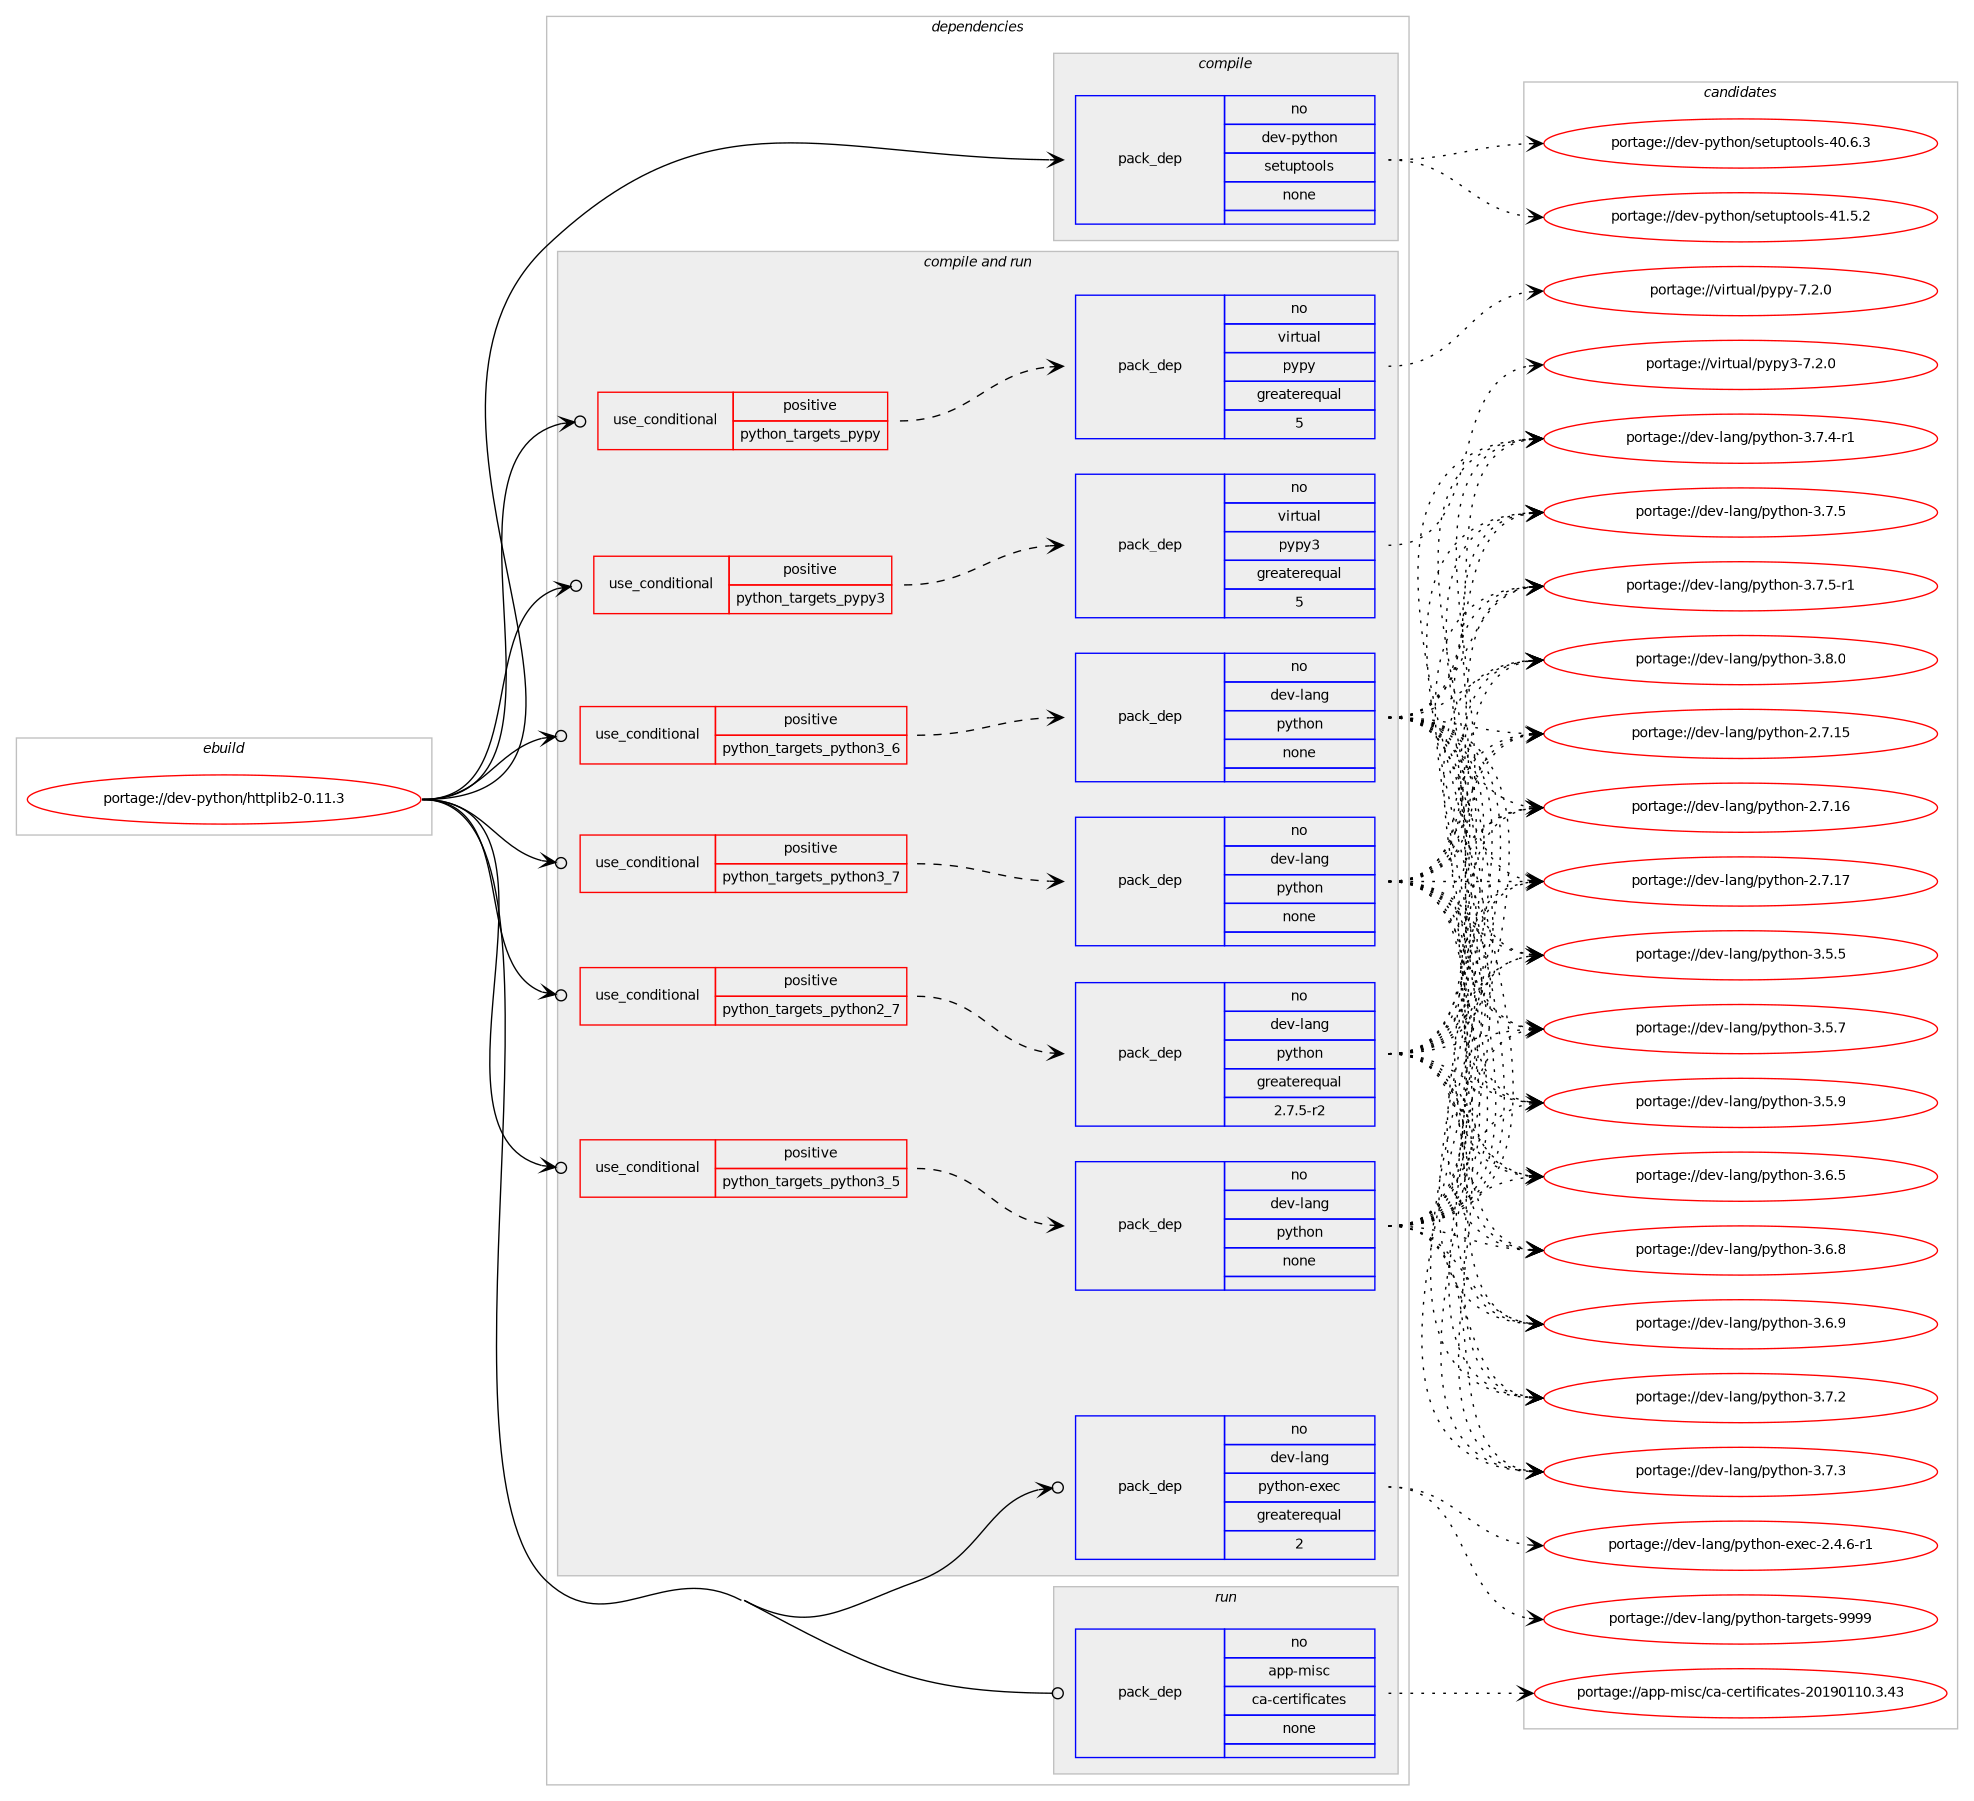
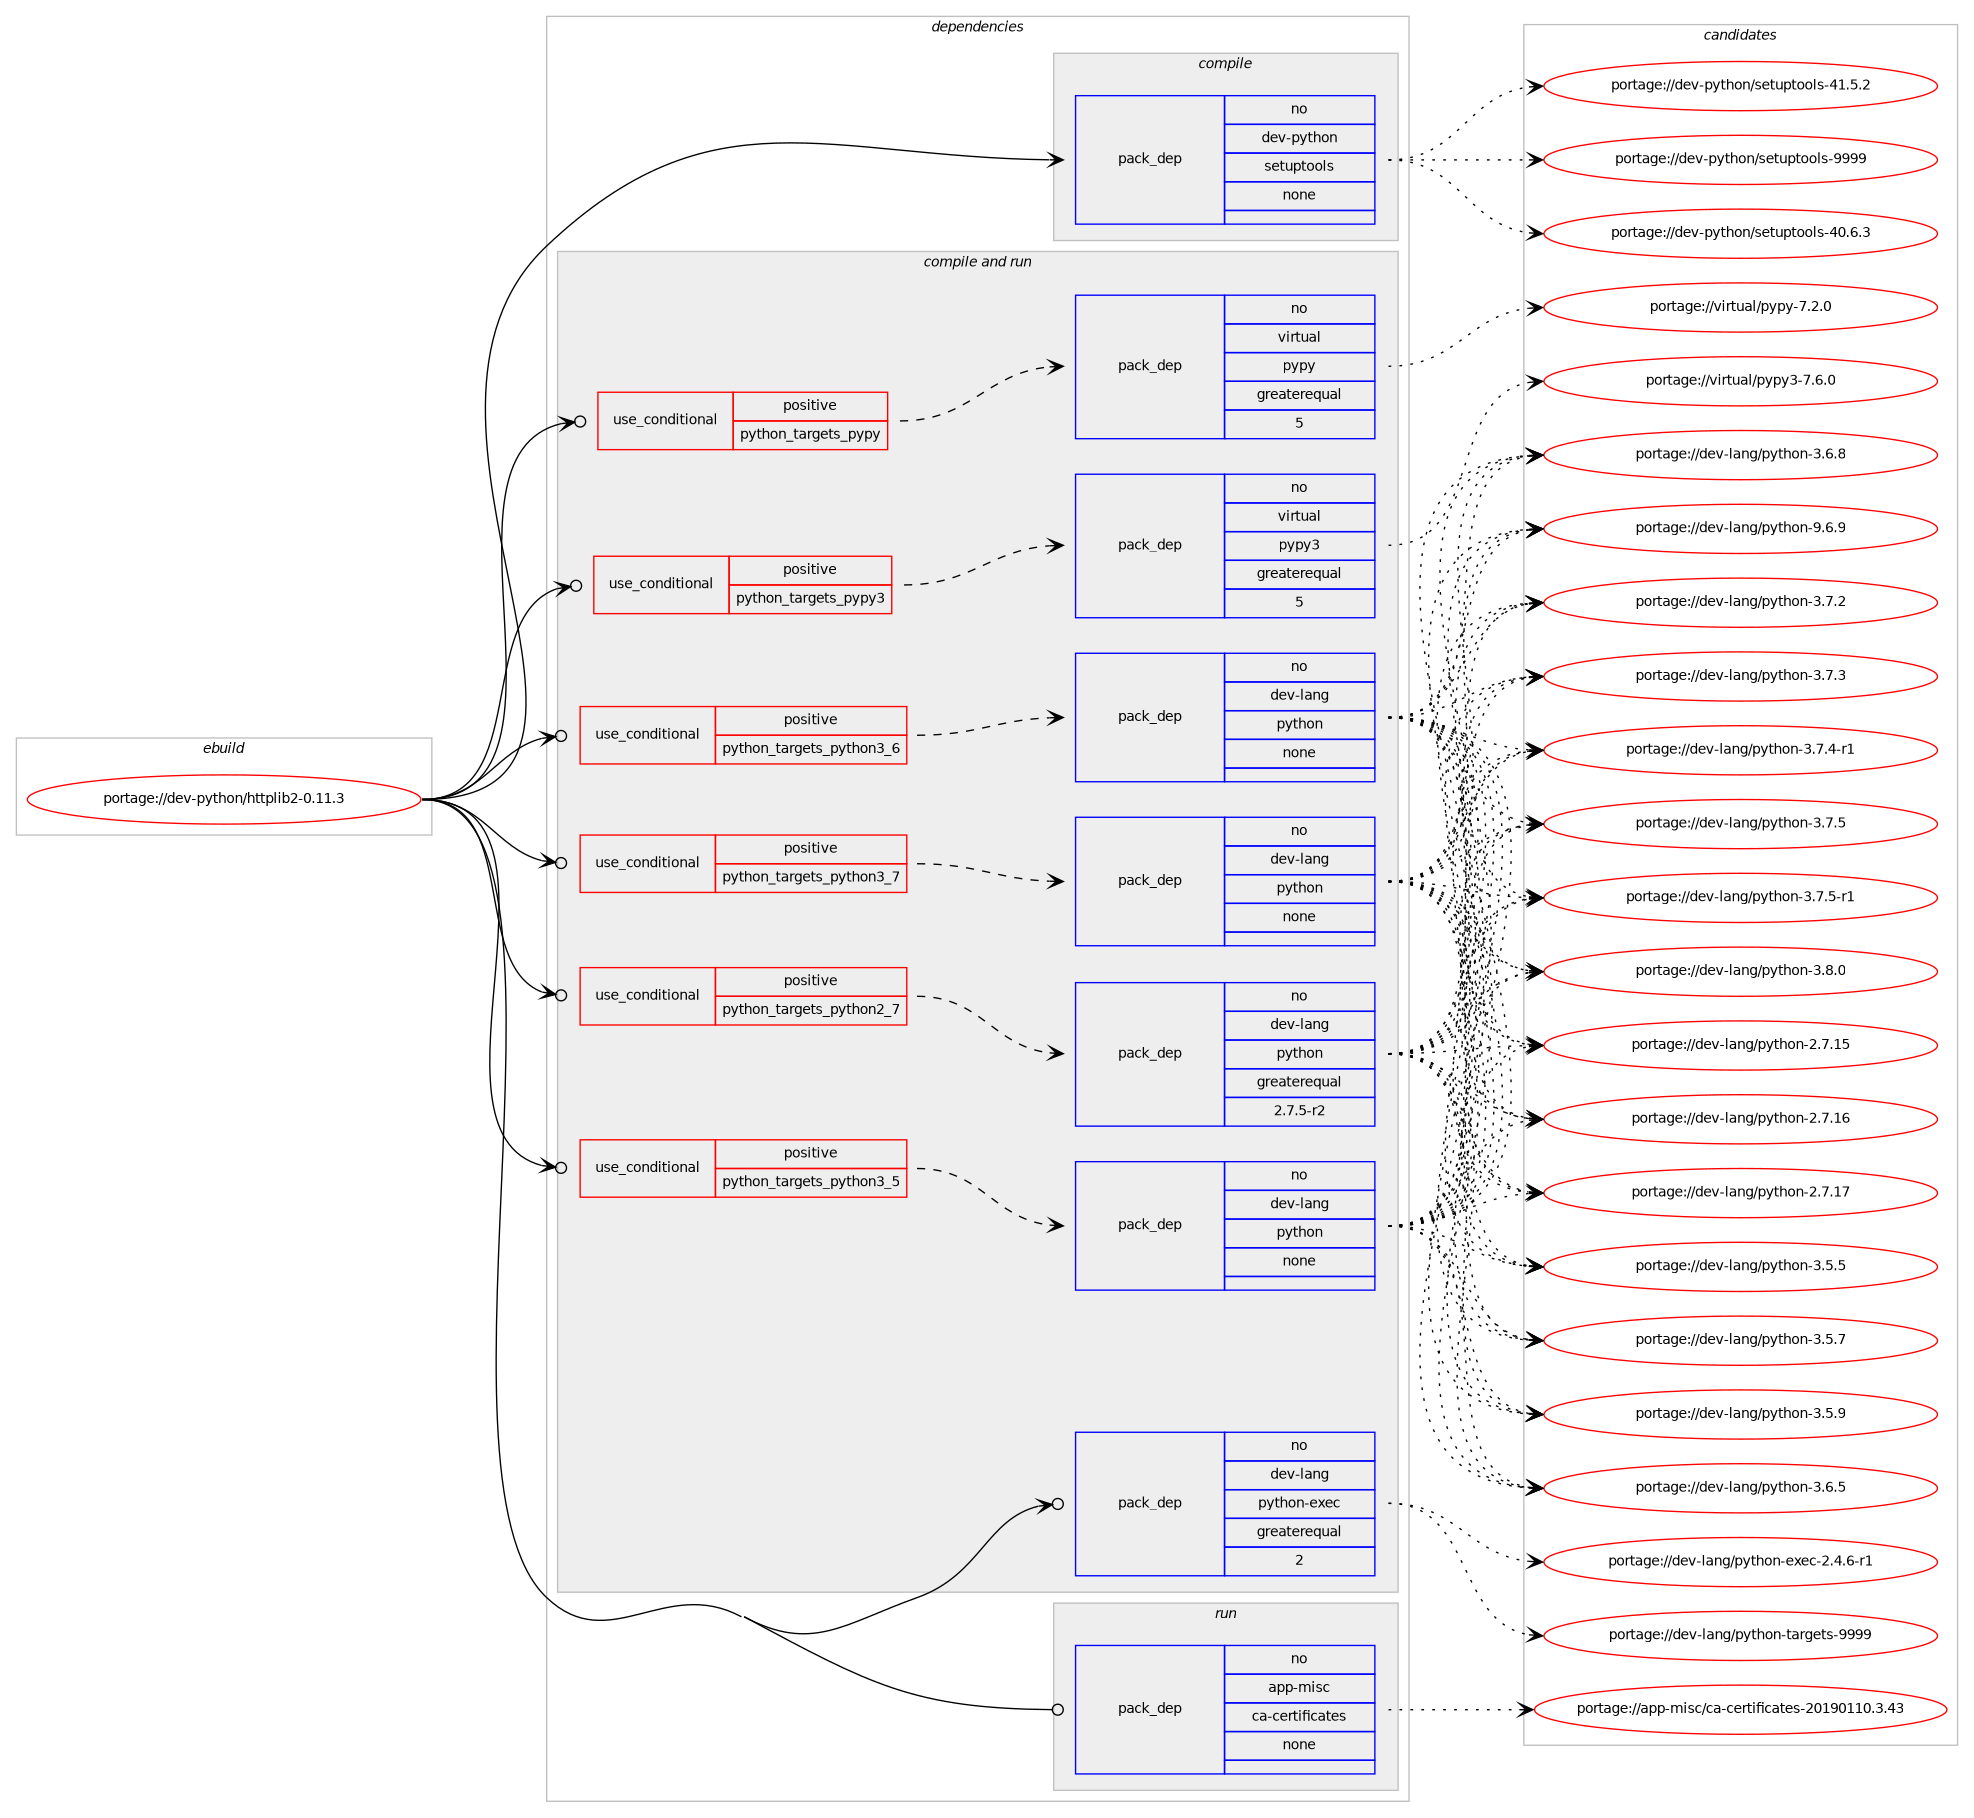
node "portage://dev-python/setuptools-9999": added
node "portage://virtual/pypy3-7.2.0": label "portage://virtual/pypy3-7.2.0" -> "portage://virtual/pypy3-7.6.0"
node "portage://dev-lang/python-3.6.9": label "portage://dev-lang/python-3.6.9" -> "portage://dev-lang/python-9.6.9"
